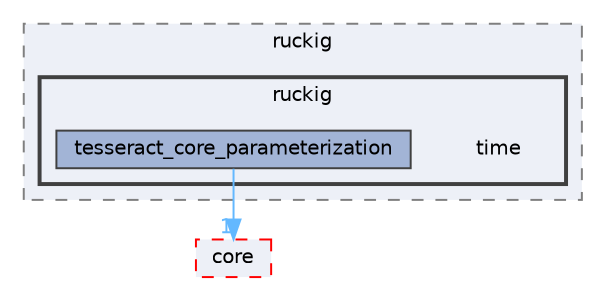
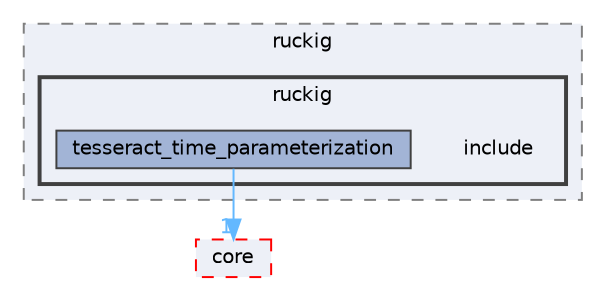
node "tesseract_core_parameterization": label "tesseract_core_parameterization" -> "tesseract_time_parameterization"
node "time": label "time" -> "include"
